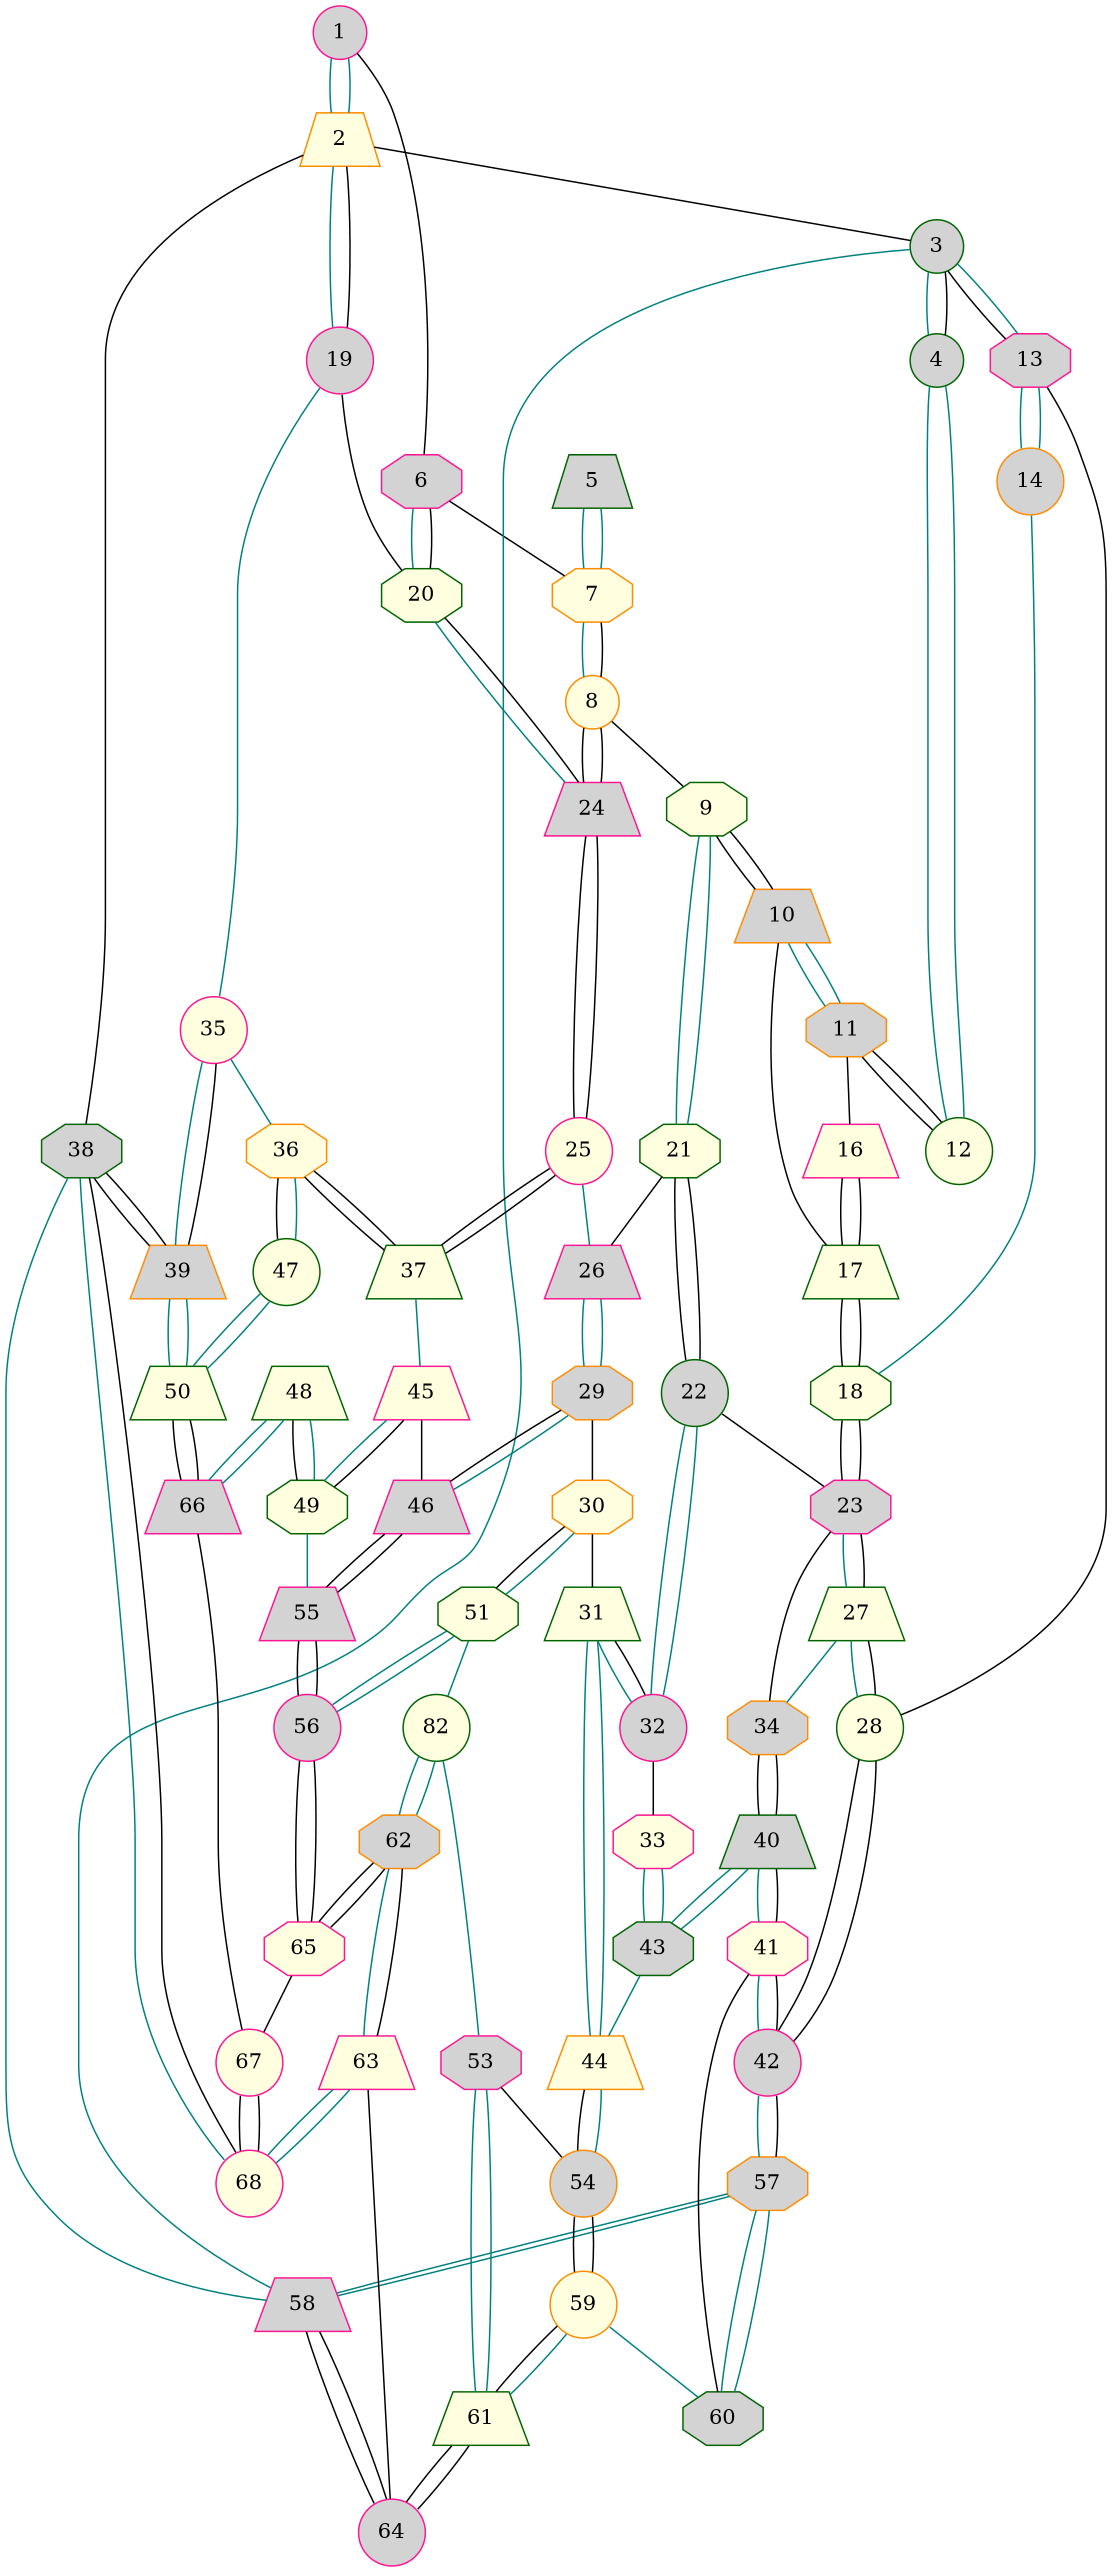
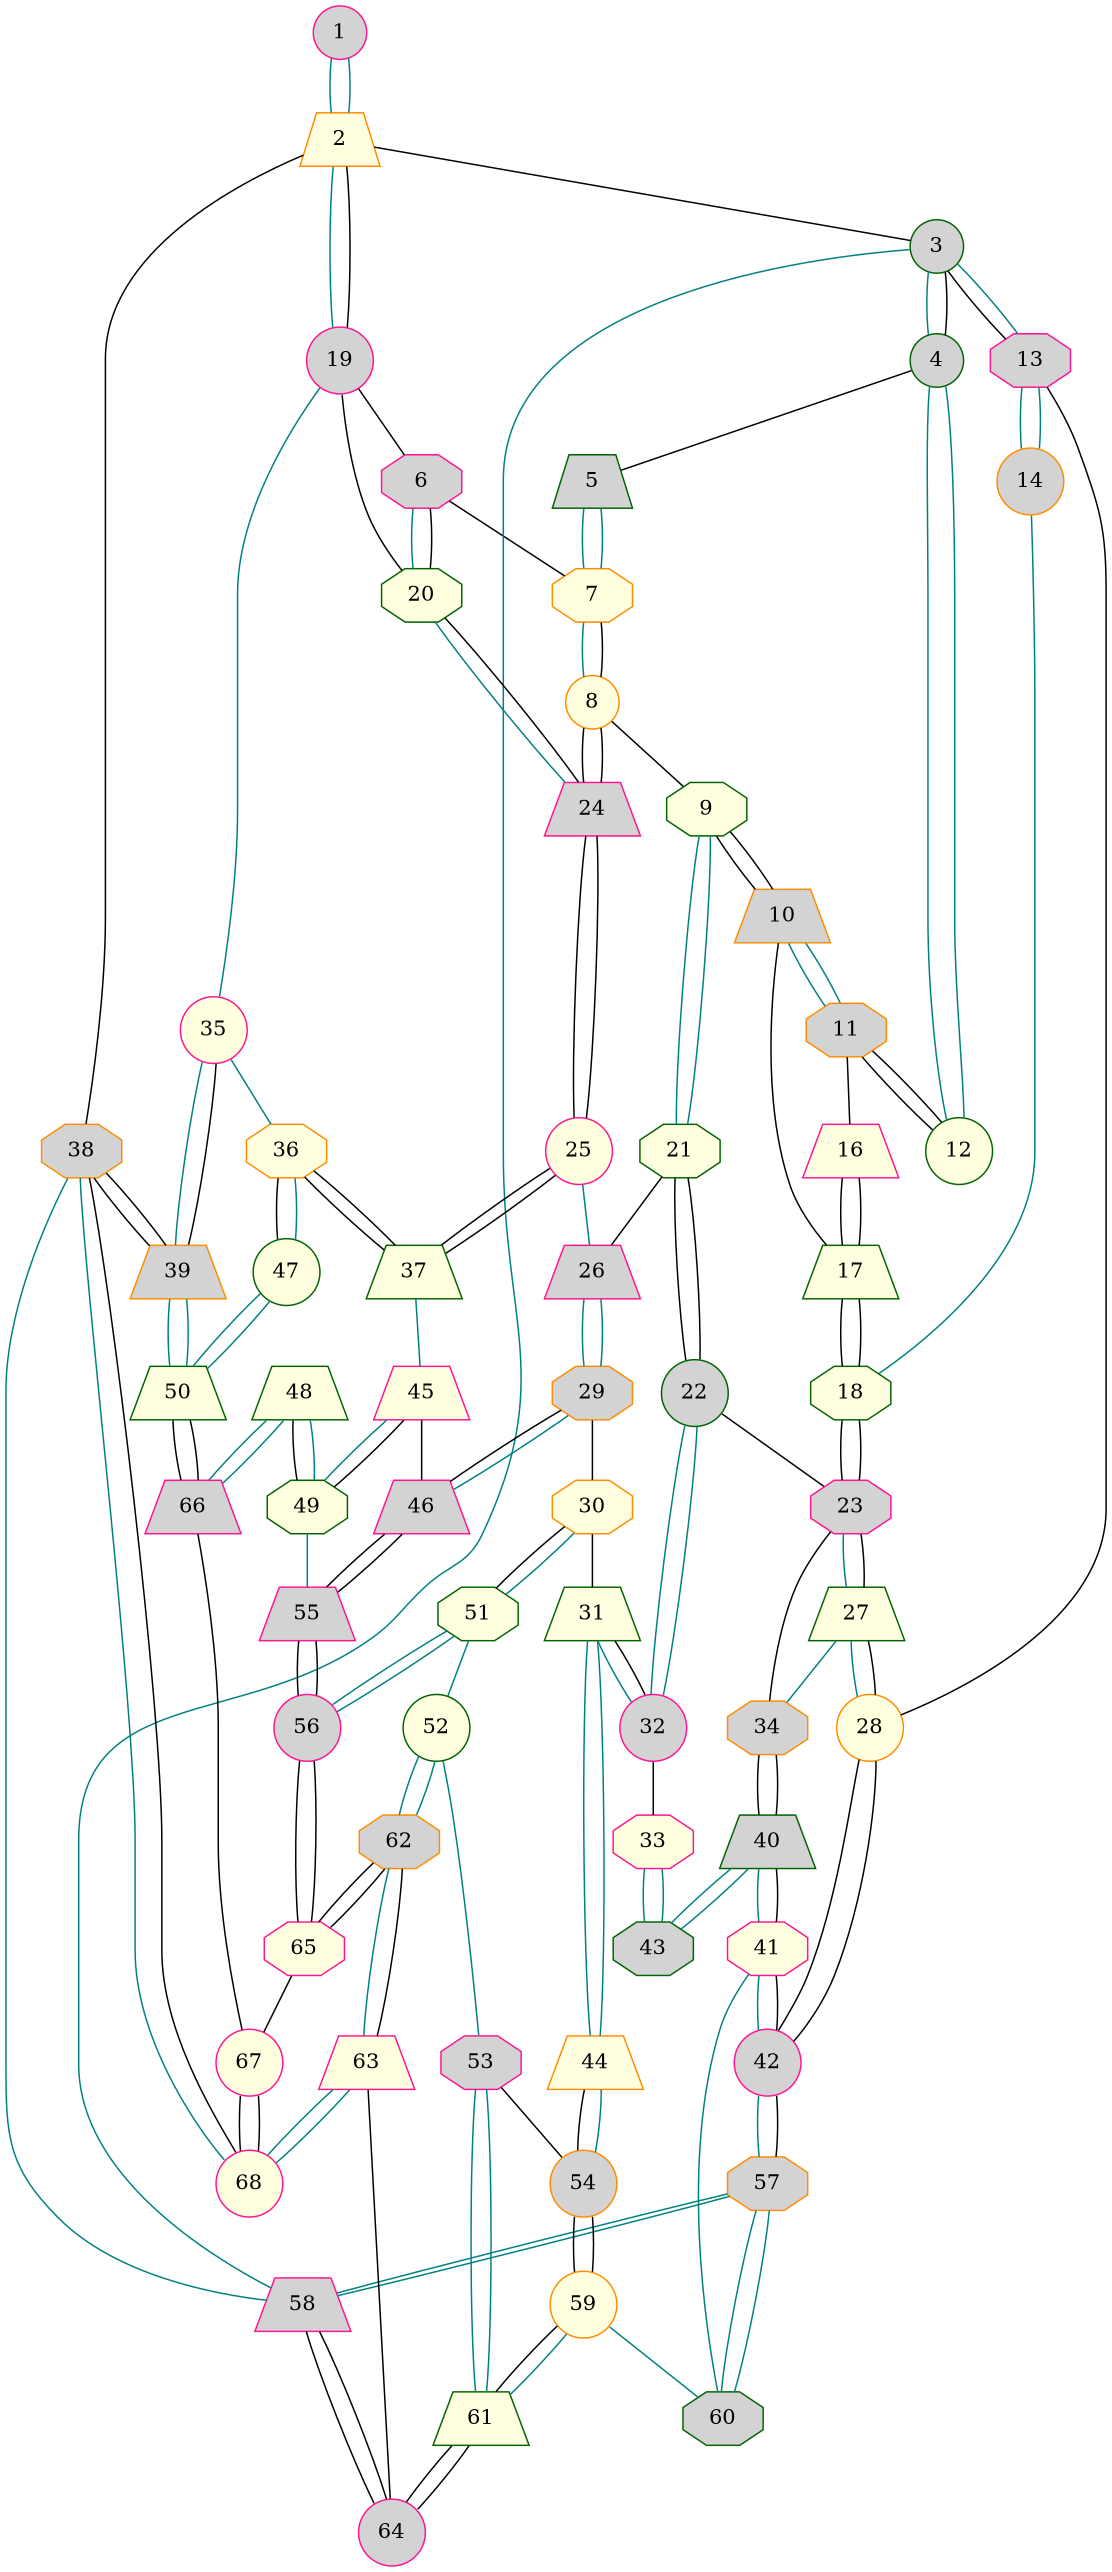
edge "1" -- "6": now "19" -- "6"
edge "4" -- "5": added
node "38": color darkgreen -> darkorange
node "82": label "82" -> "52"
node "28": color darkgreen -> darkorange
edge "43" -- "44": removed
edge "41" -- "60": color black -> teal
